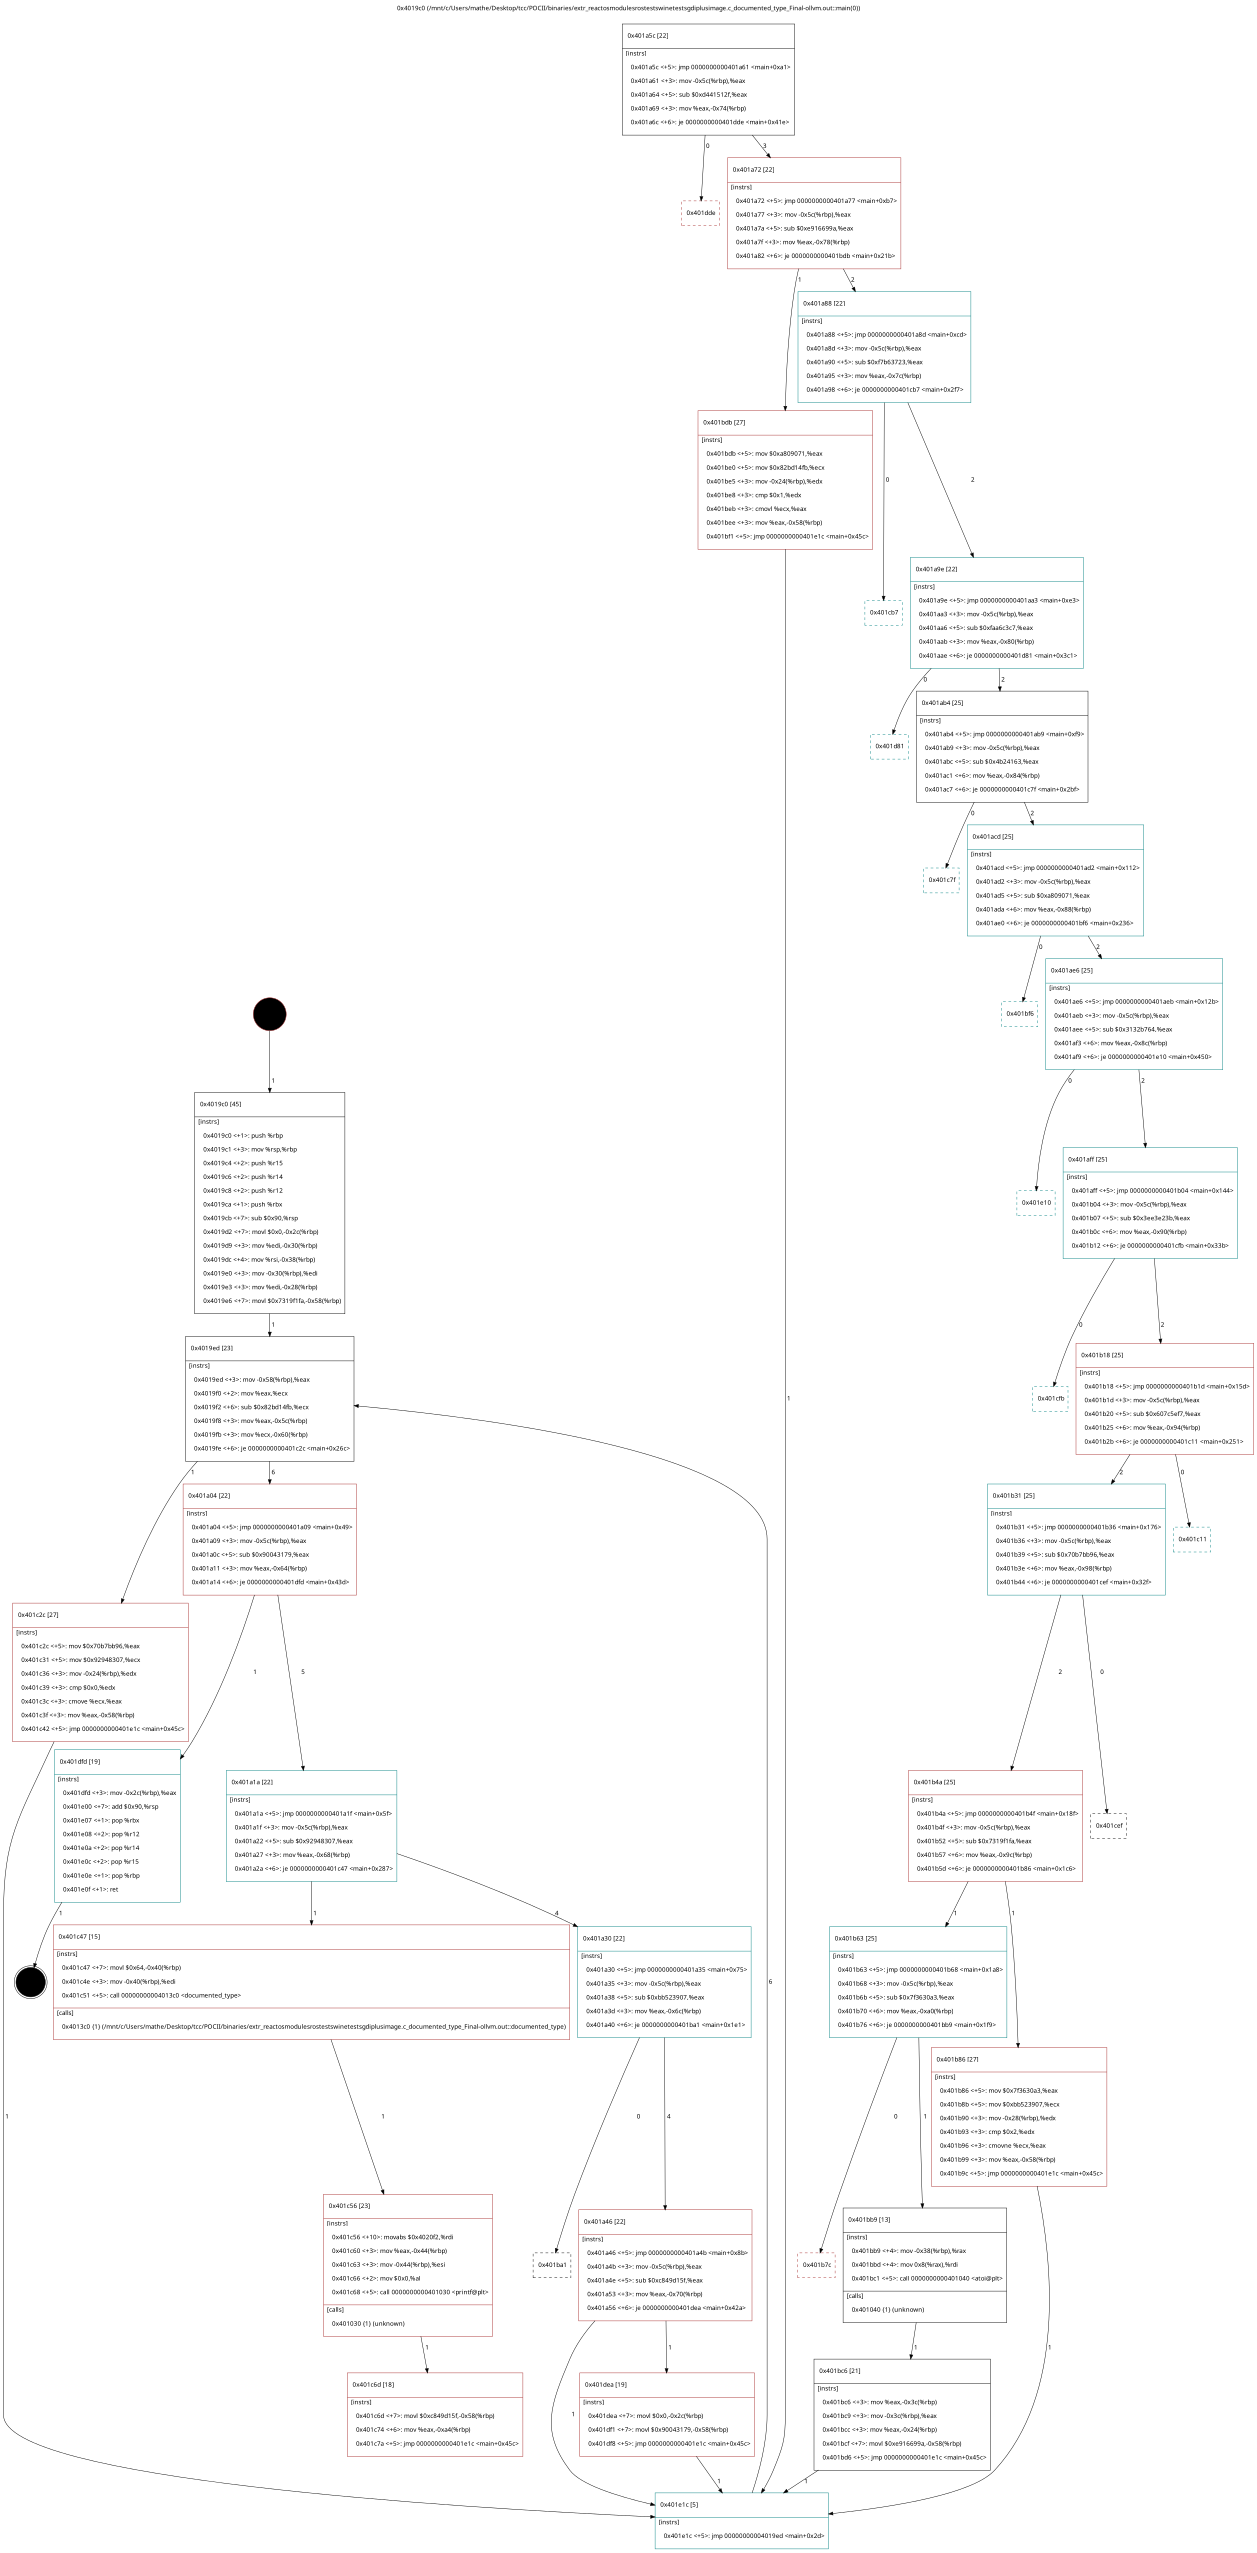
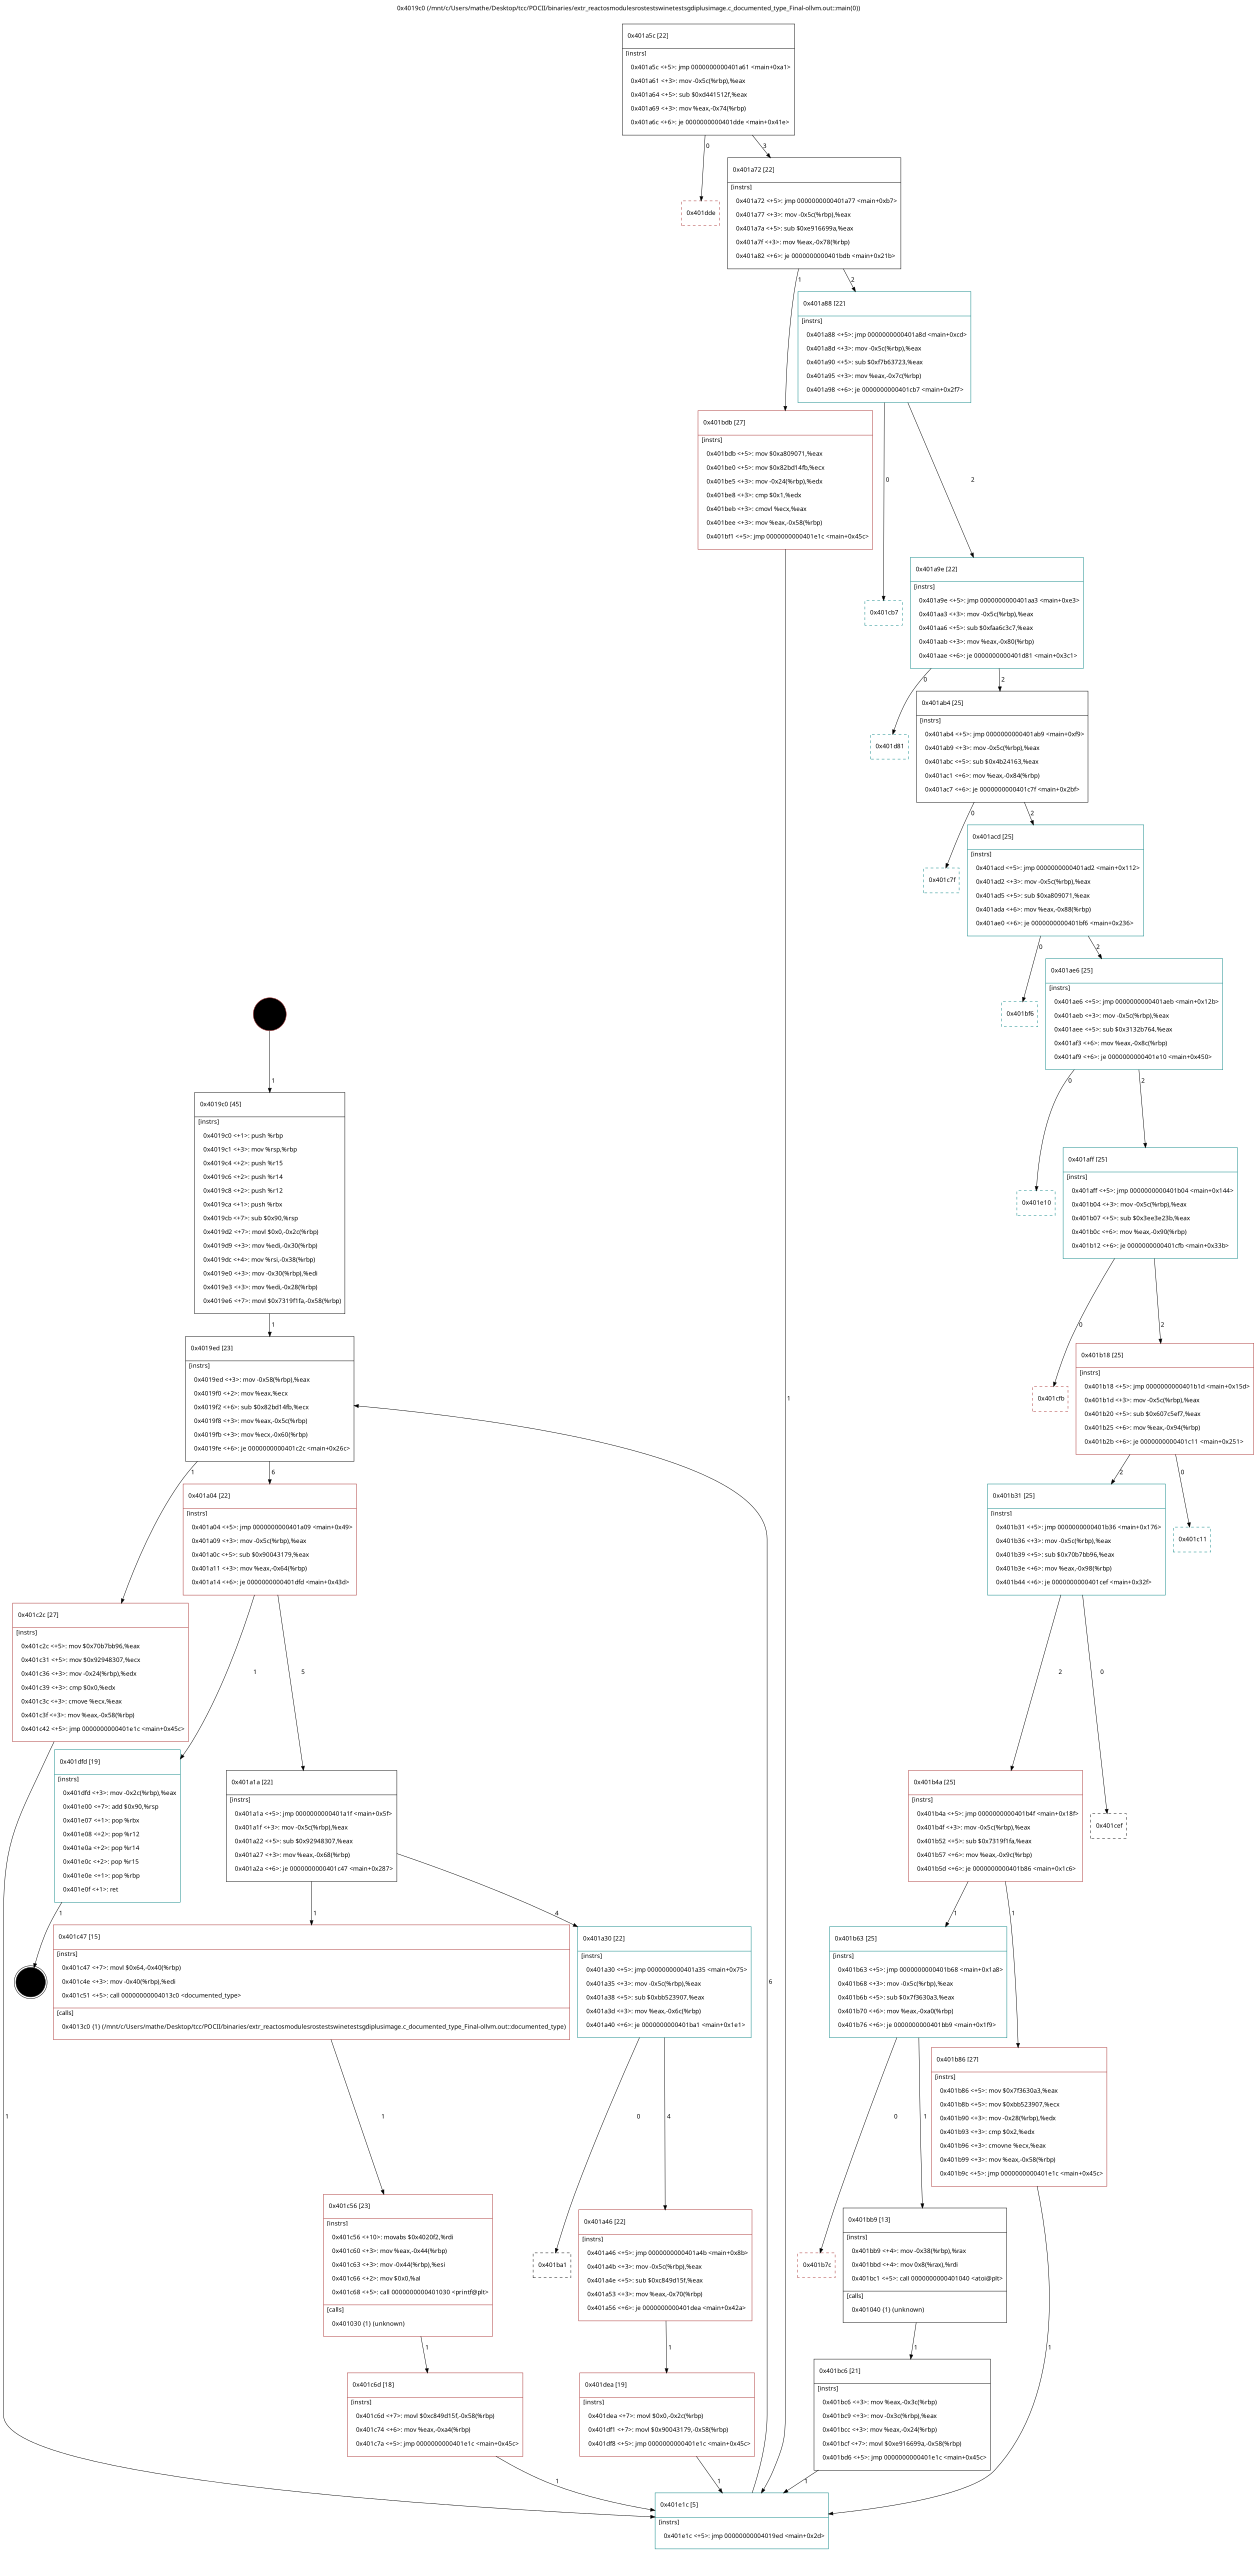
node "0x401a72 [22]": color brown -> black
node "0x401cfb": color teal -> brown
node "0x401a1a [22]": color teal -> black
edge "0x401a46 [22]" -> "0x401e1c [5]": now "0x401c6d [18]" -> "0x401e1c [5]"
